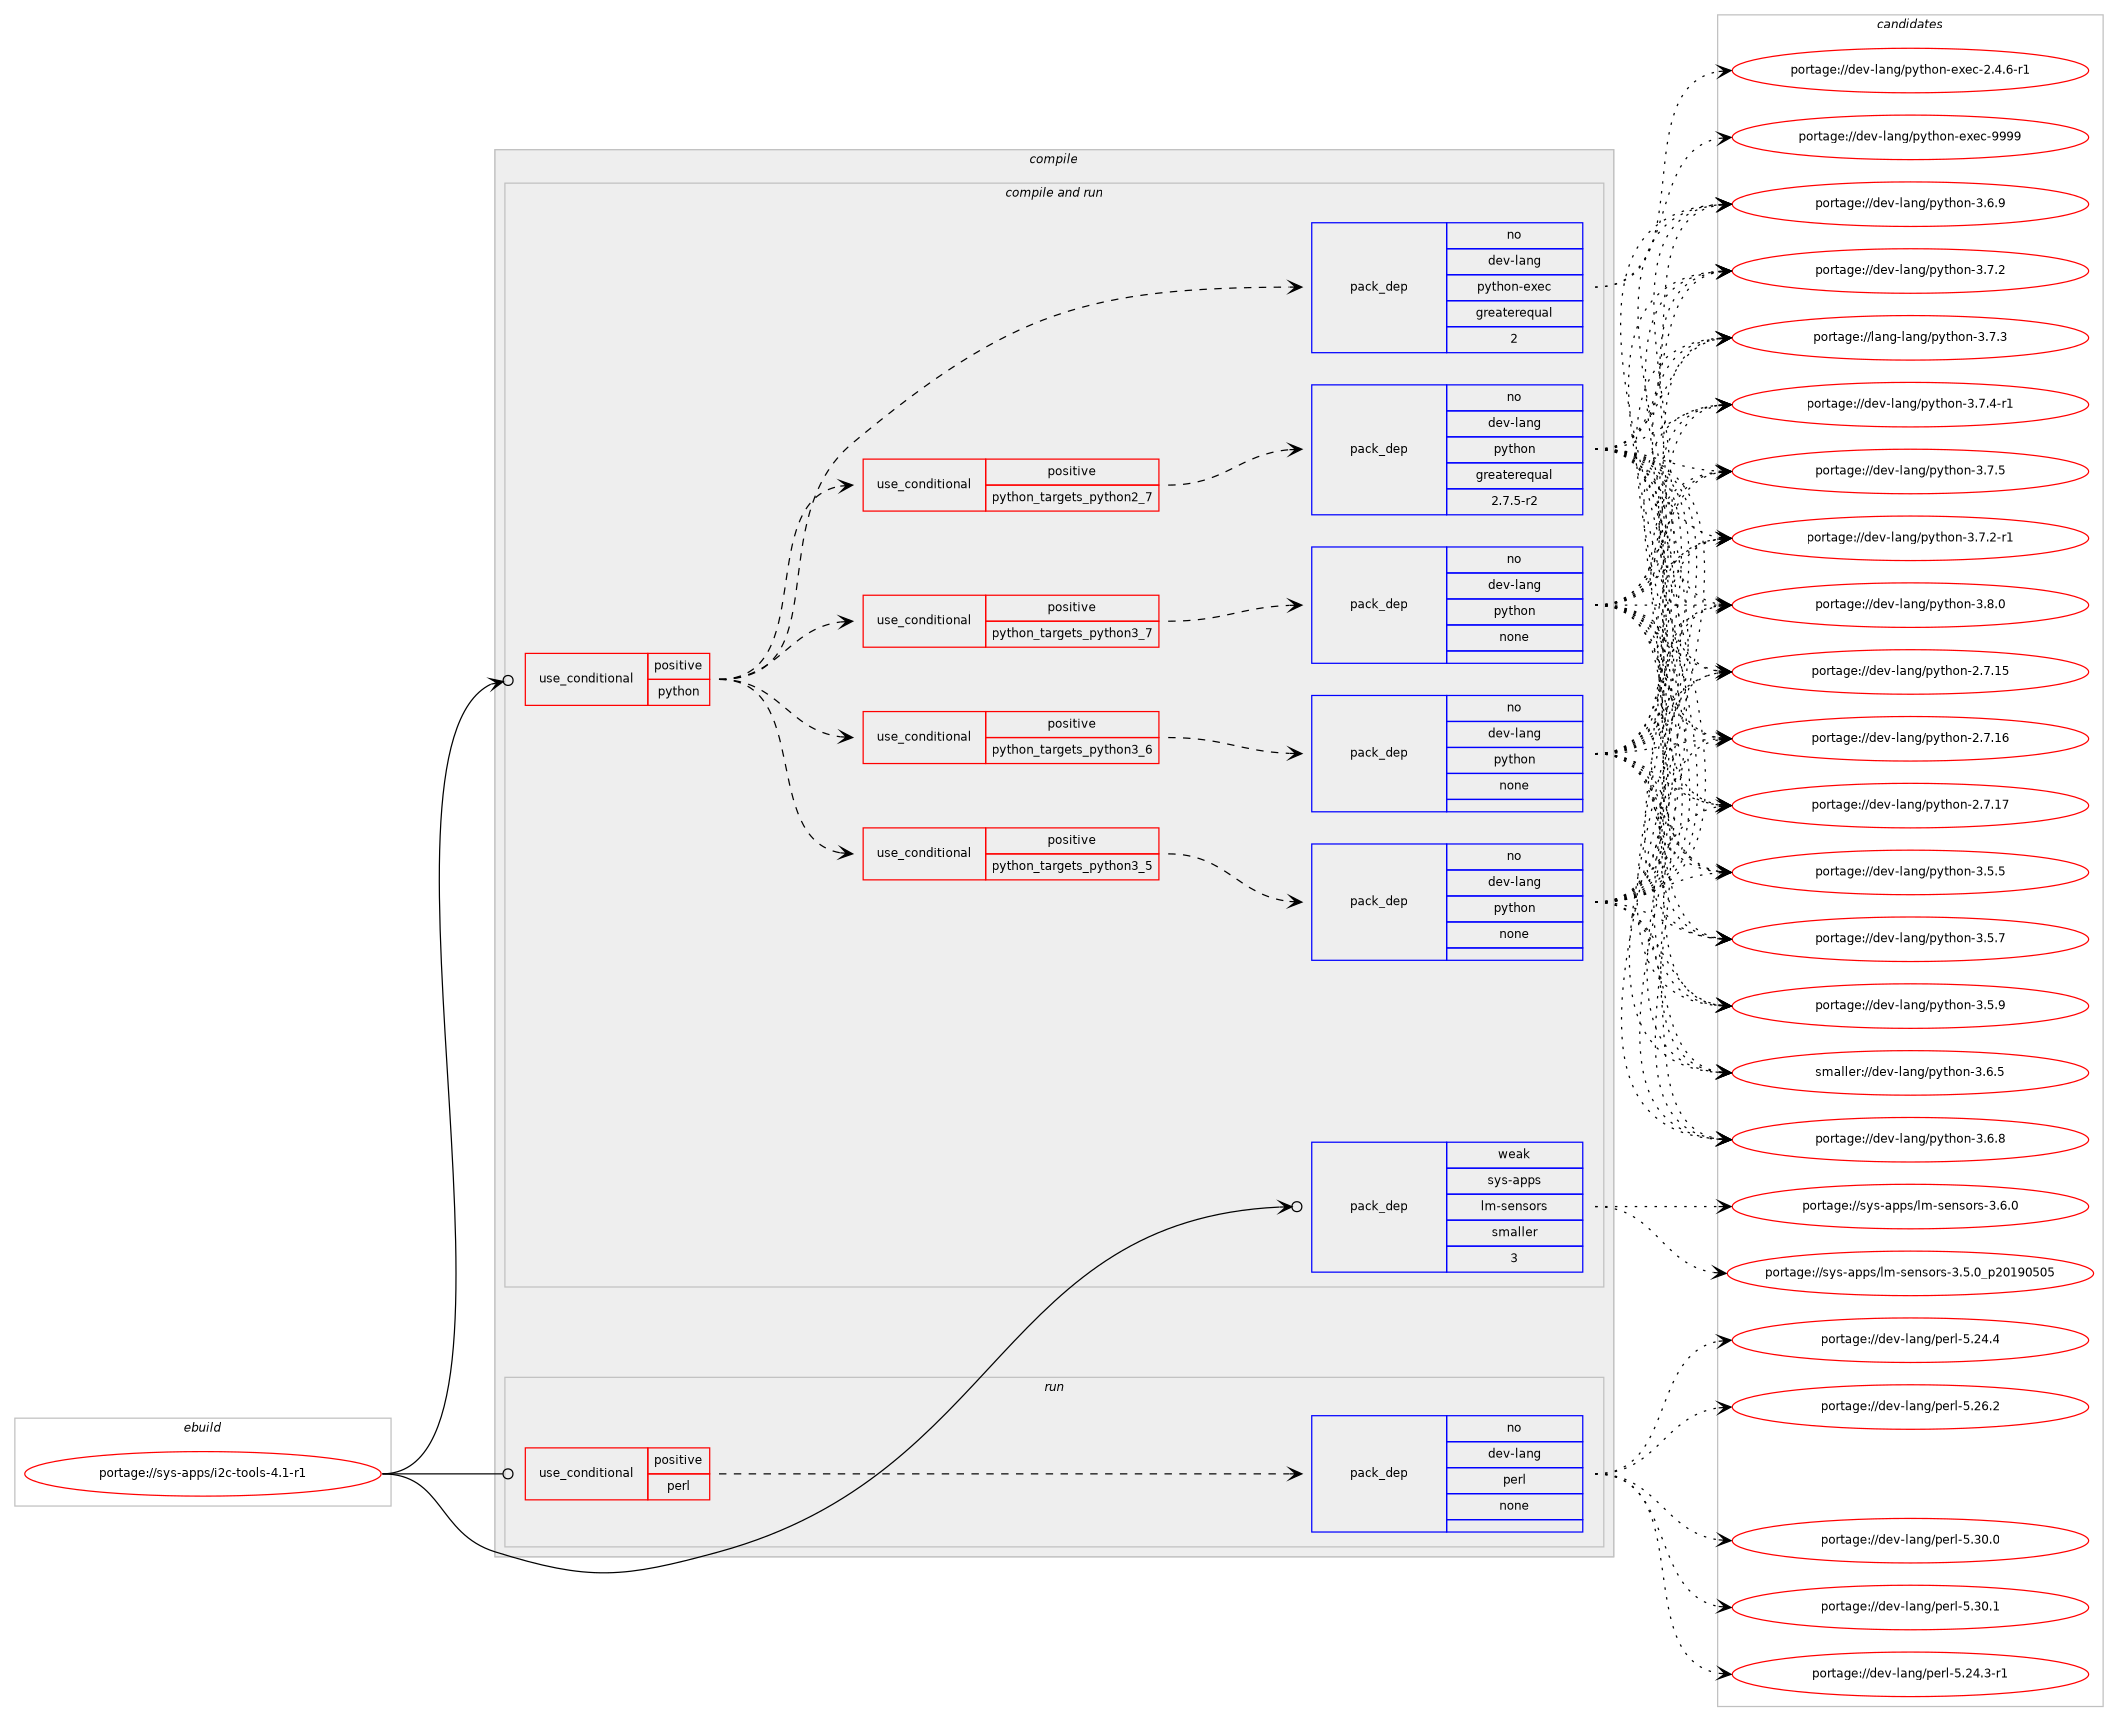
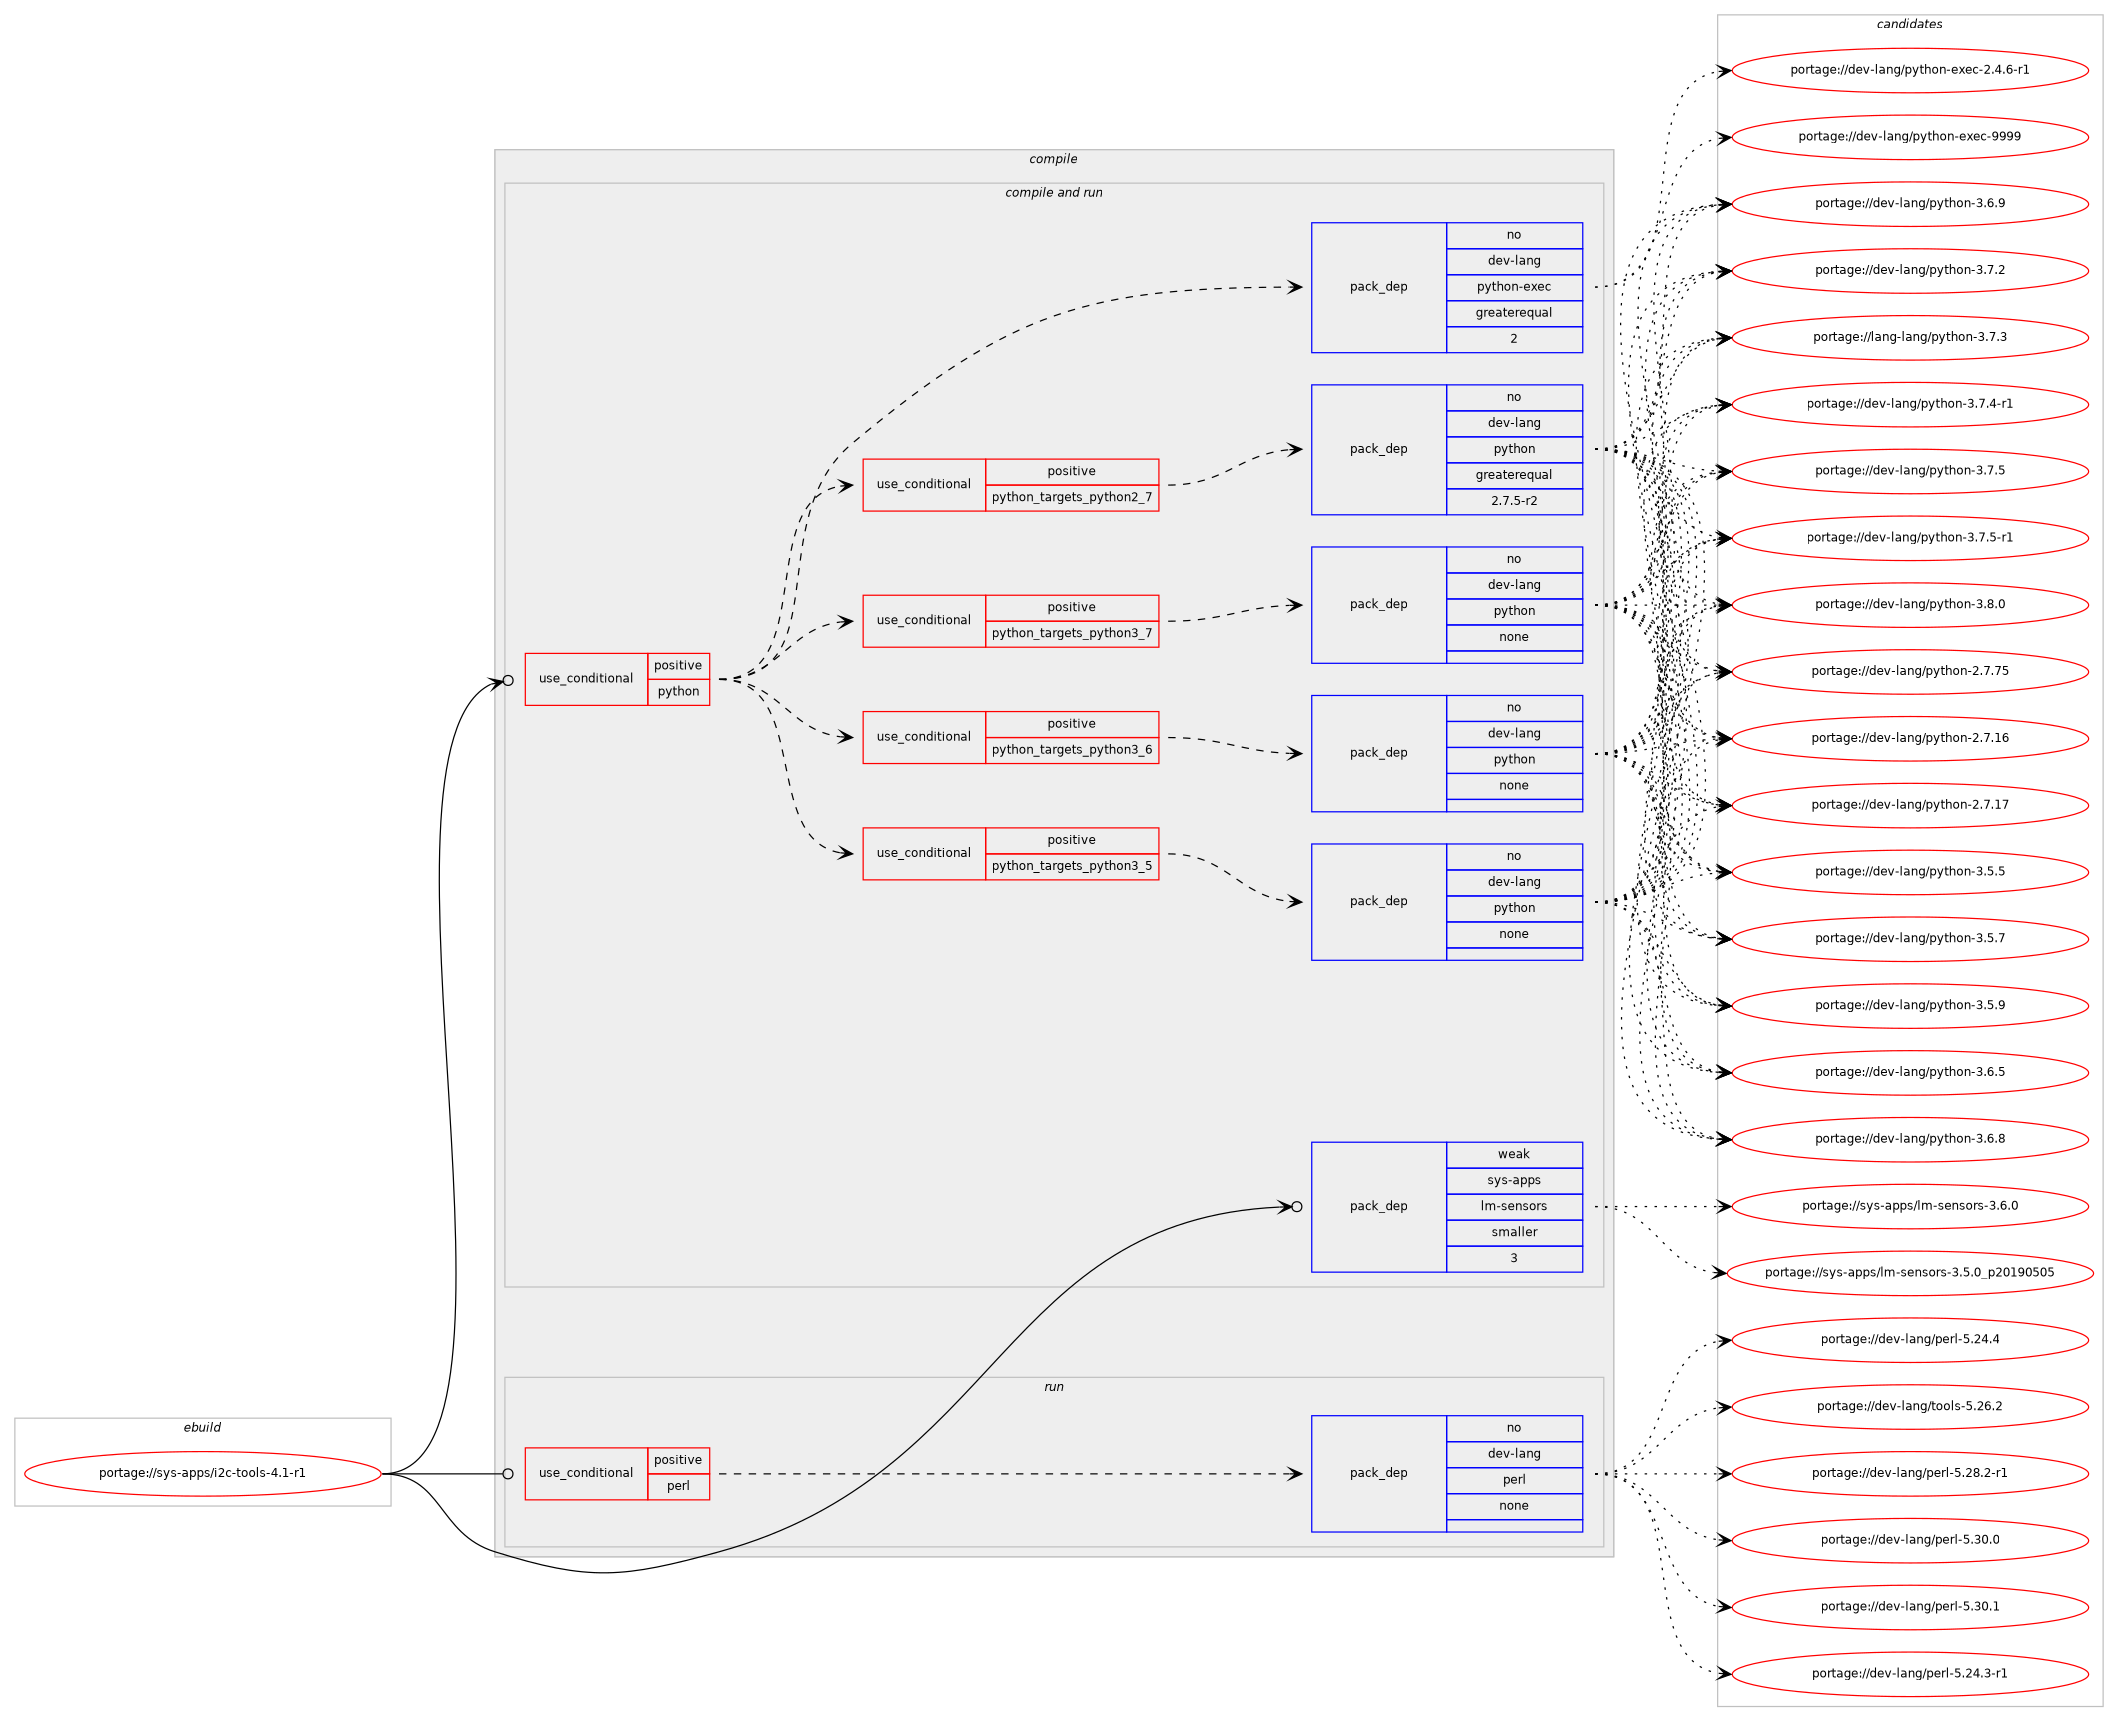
node "portage://dev-lang/python-3.7.2-r1": label "portage://dev-lang/python-3.7.2-r1" -> "portage://dev-lang/python-3.7.5-r1"
node "portage://dev-lang/python-2.7.15": label "portage://dev-lang/python-2.7.15" -> "portage://dev-lang/python-2.7.75"
node "smaller://dev-lang/python-3.6.5": label "smaller://dev-lang/python-3.6.5" -> "portage://dev-lang/python-3.6.5"
node "portage://dev-lang/perl-5.26.2": label "portage://dev-lang/perl-5.26.2" -> "portage://dev-lang/tools-5.26.2"
node "portage://dev-lang/perl-5.28.2-r1": added
